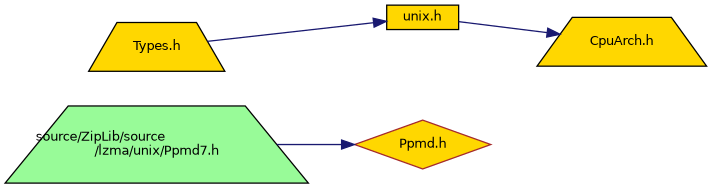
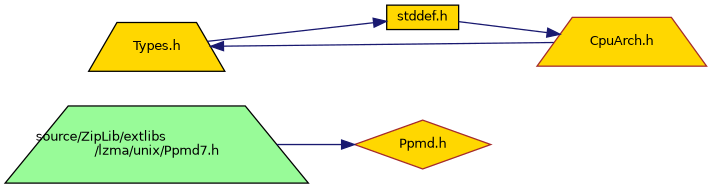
node "unix.h": label "unix.h" -> "stddef.h"
node "CpuArch.h": color black -> brown
edge "CpuArch.h" -> "Types.h": added
node "source/ZipLib/source /lzma/unix/Ppmd7.h": label "source/ZipLib/source /lzma/unix/Ppmd7.h" -> "source/ZipLib/extlibs /lzma/unix/Ppmd7.h"
